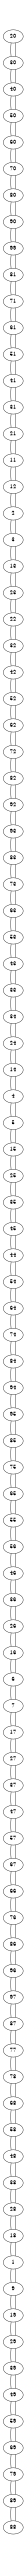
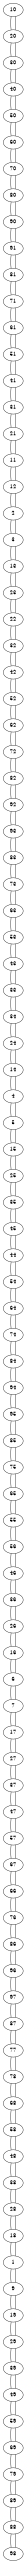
node "10": added
node "99": label "99" -> "91"
node "98": added
